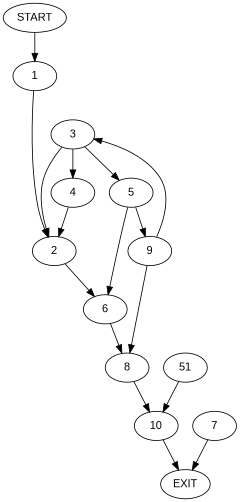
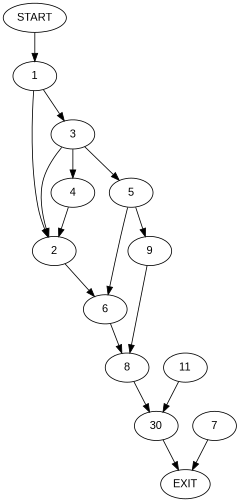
edge "9" -> "3": now "1" -> "3"
node "51": label "51" -> "11"
node "10": label "10" -> "30"
